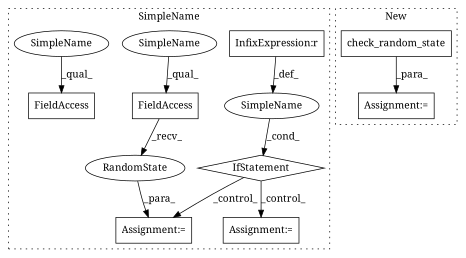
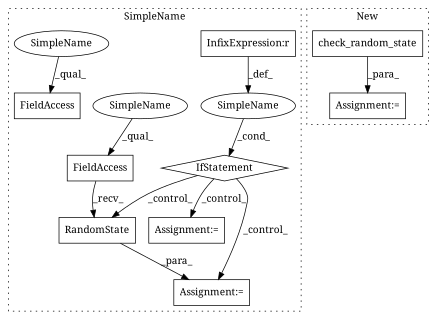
node "RandomState": shape ellipse -> box
edge "IfStatement" -> "RandomState": added, label "_control_"
